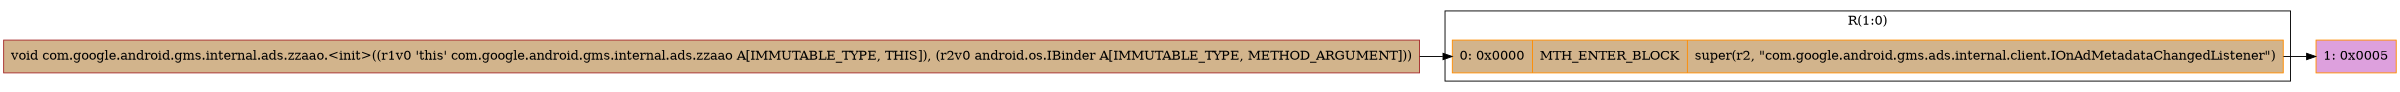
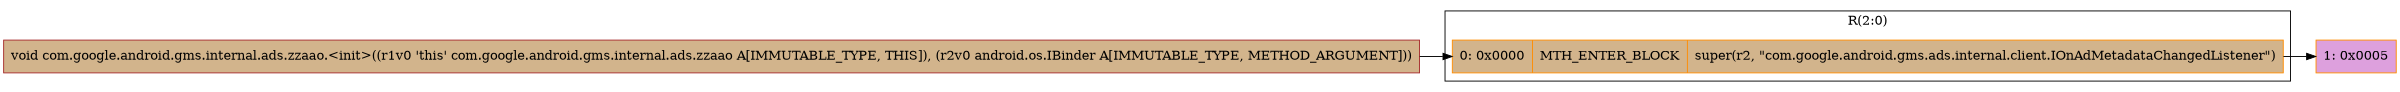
cluster "R(1:0)": label "R(1:0)" -> "R(2:0)"
